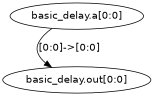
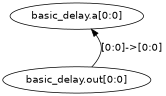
edge "basic_delay.a[0:0]" -> "basic_delay.out[0:0]": reversed
